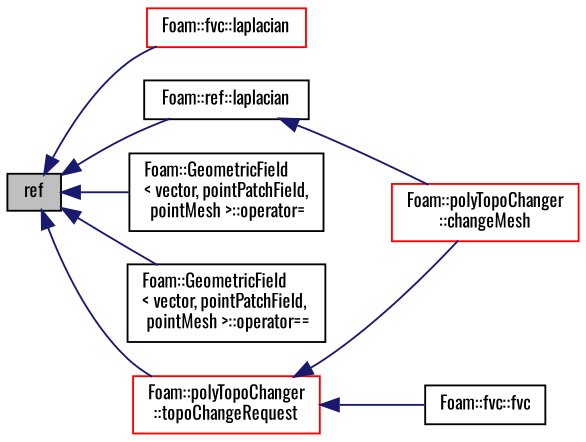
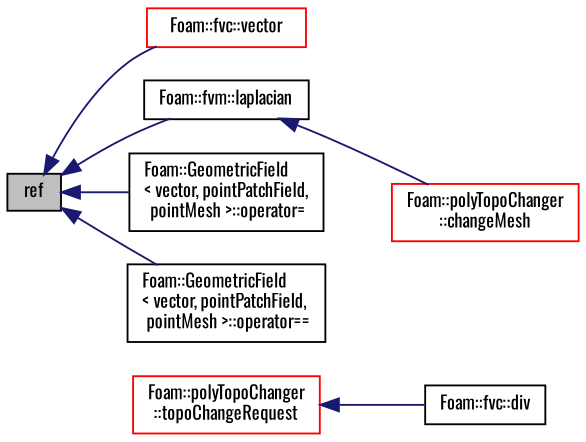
node "Foam::fvc::laplacian": label "Foam::fvc::laplacian" -> "Foam::fvc::vector"
node "Foam::ref::laplacian": label "Foam::ref::laplacian" -> "Foam::fvm::laplacian"
edge "Foam::polyTopoChanger ::changeMesh" -> "Foam::polyTopoChanger ::topoChangeRequest": removed
edge "Foam::polyTopoChanger ::topoChangeRequest" -> "ref": removed
node "Foam::fvc::fvc": label "Foam::fvc::fvc" -> "Foam::fvc::div"
